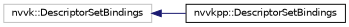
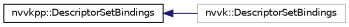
edge "nvvkpp::DescriptorSetBindings" -> "nvvk::DescriptorSetBindings": reversed
